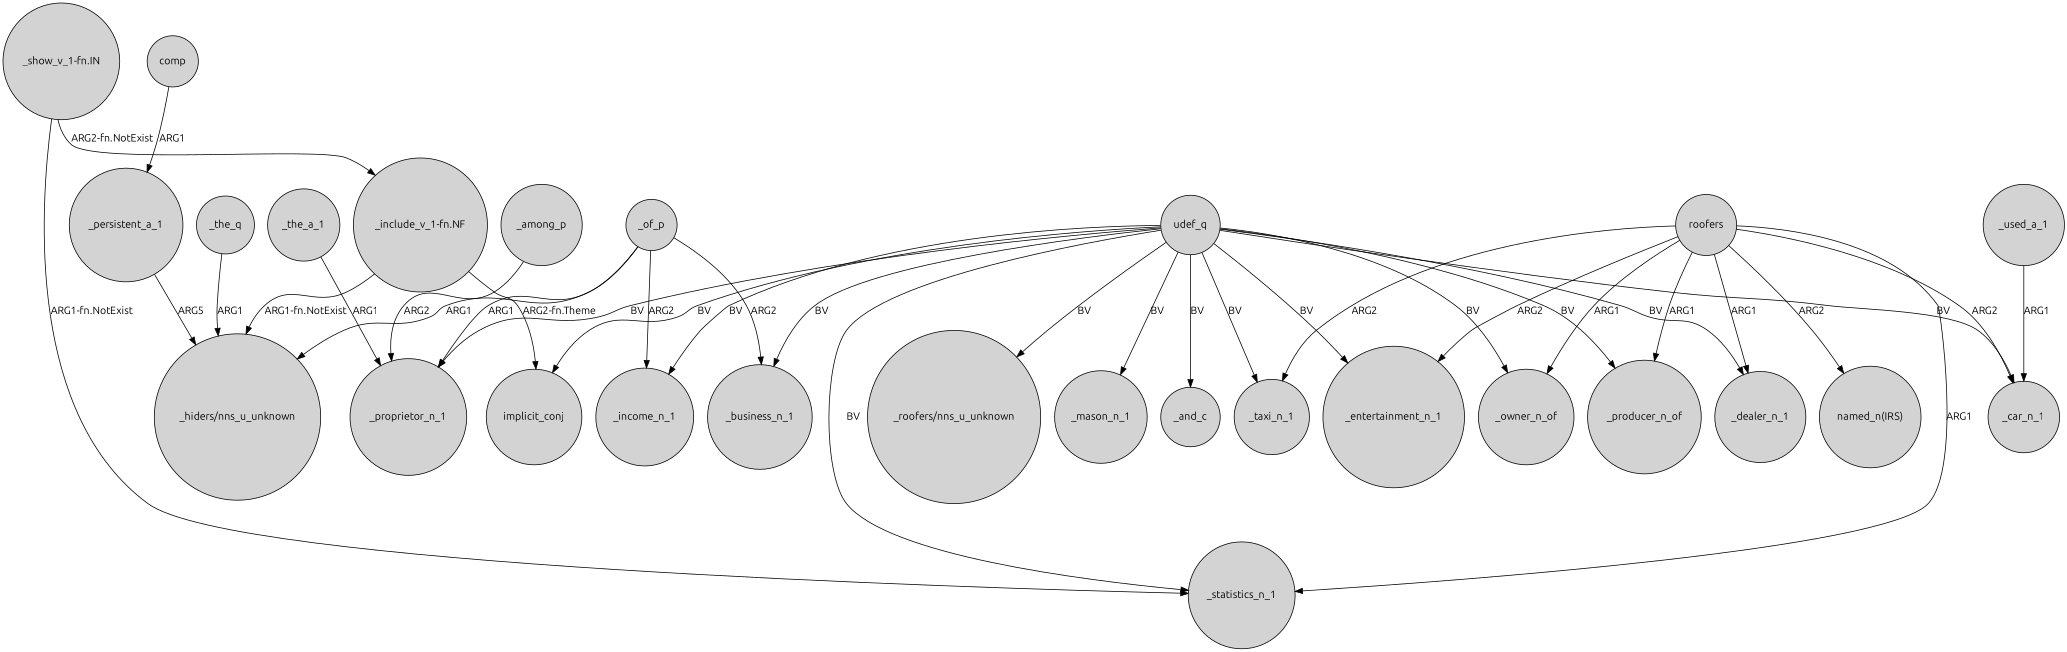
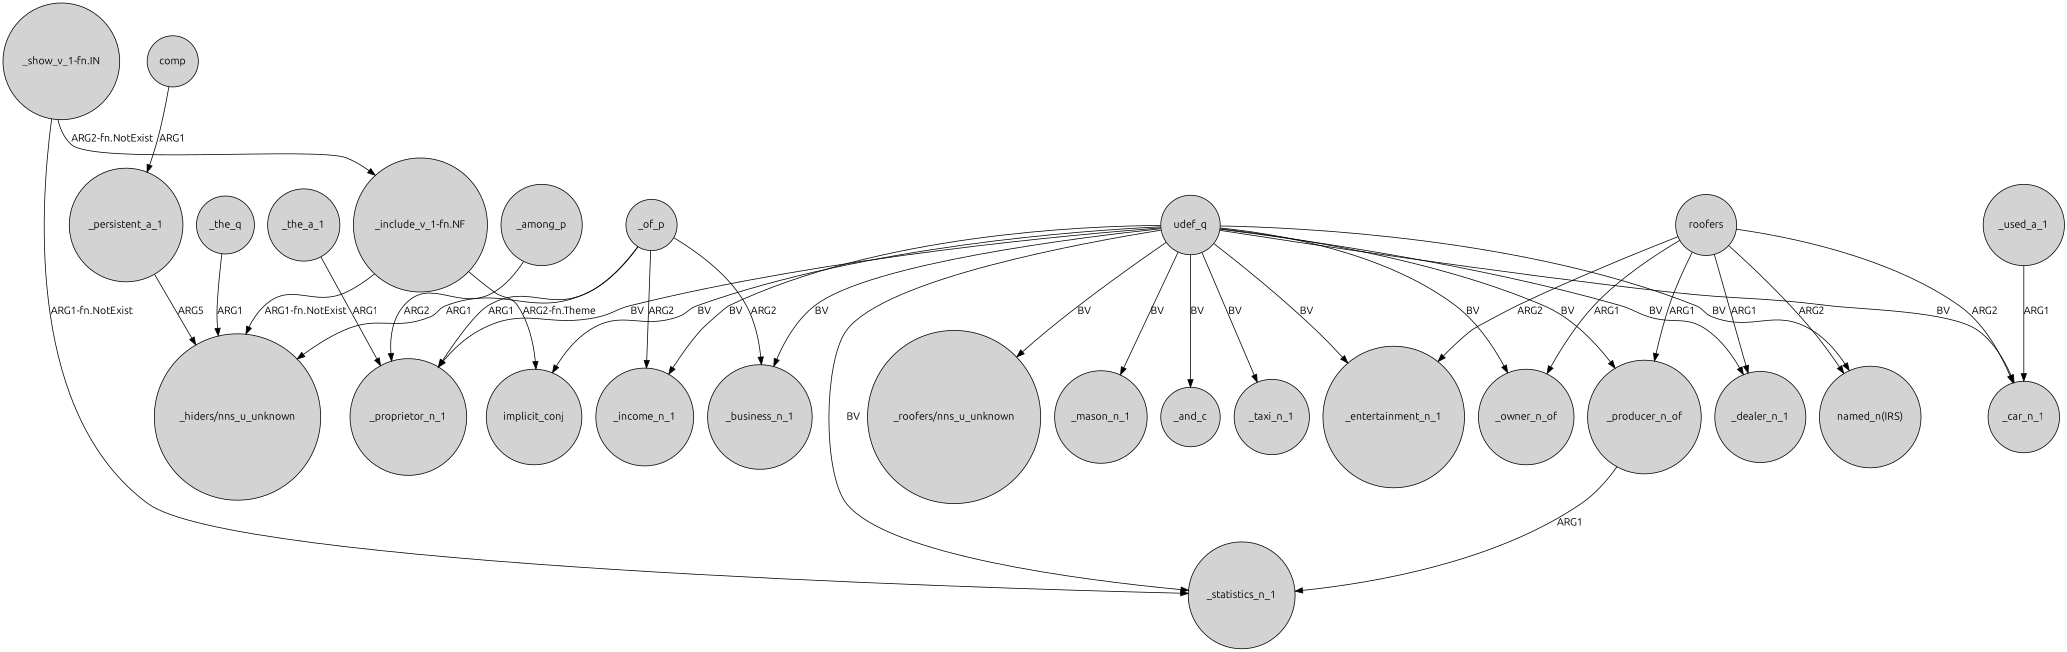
edge "roofers" -> "_taxi_n_1": removed, label "ARG2"
edge "udef_q" -> "named_n(IRS)": added, label "BV"
edge "roofers" -> "_statistics_n_1": now "_producer_n_of" -> "_statistics_n_1"
